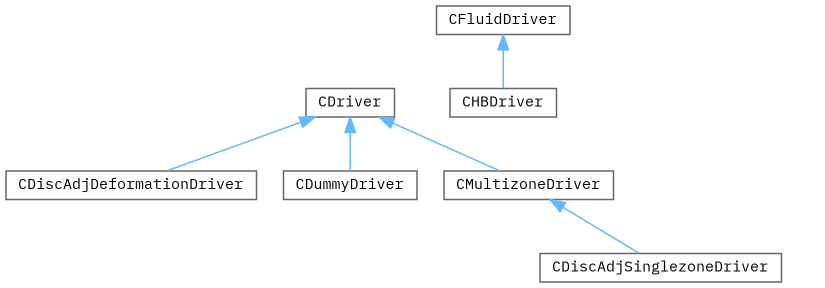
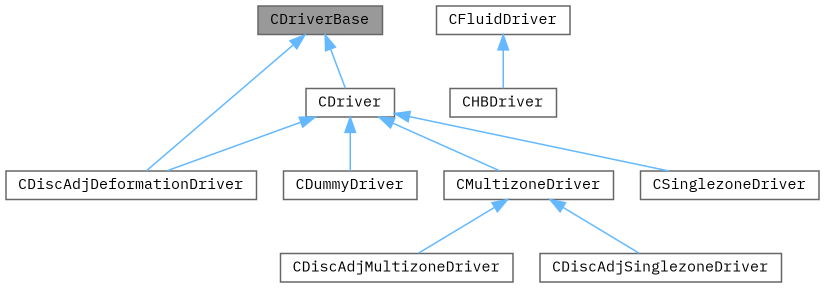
node "CDriverBase": added
node "CSinglezoneDriver": added
node "CDiscAdjMultizoneDriver": added
